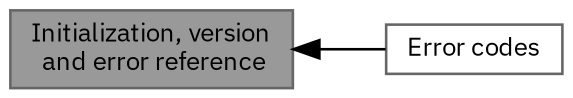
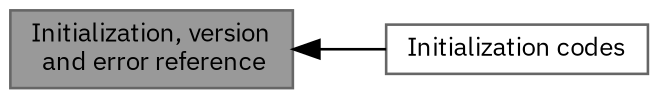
node "Error codes": label "Error codes" -> "Initialization codes"
